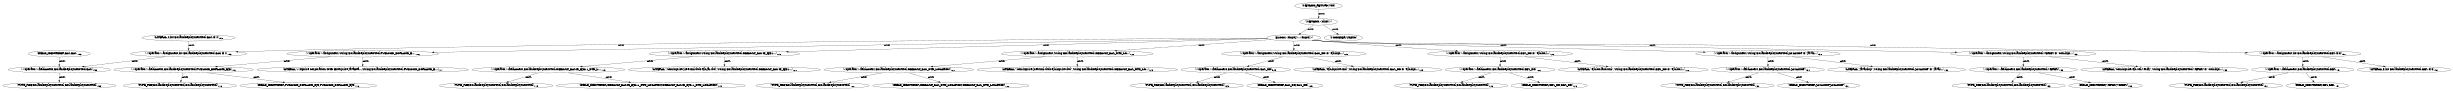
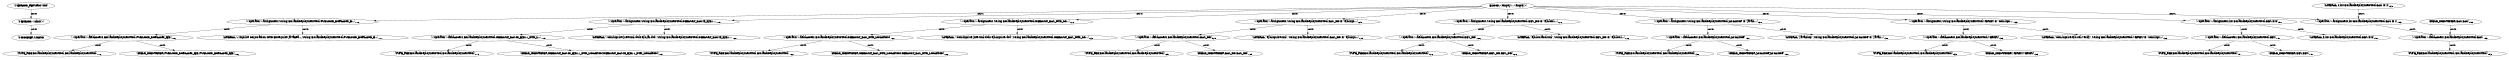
edge "(METHOD,<clinit>)" -> "(BLOCK,<empty>,<empty>)": removed, label "AST:"
